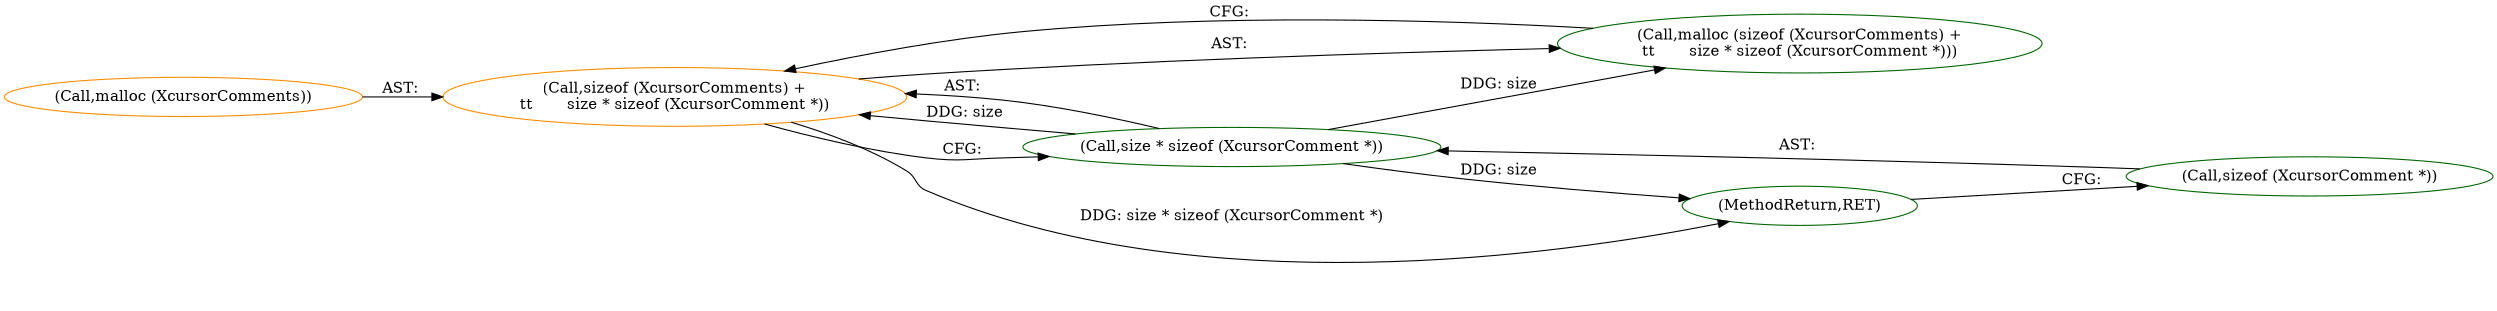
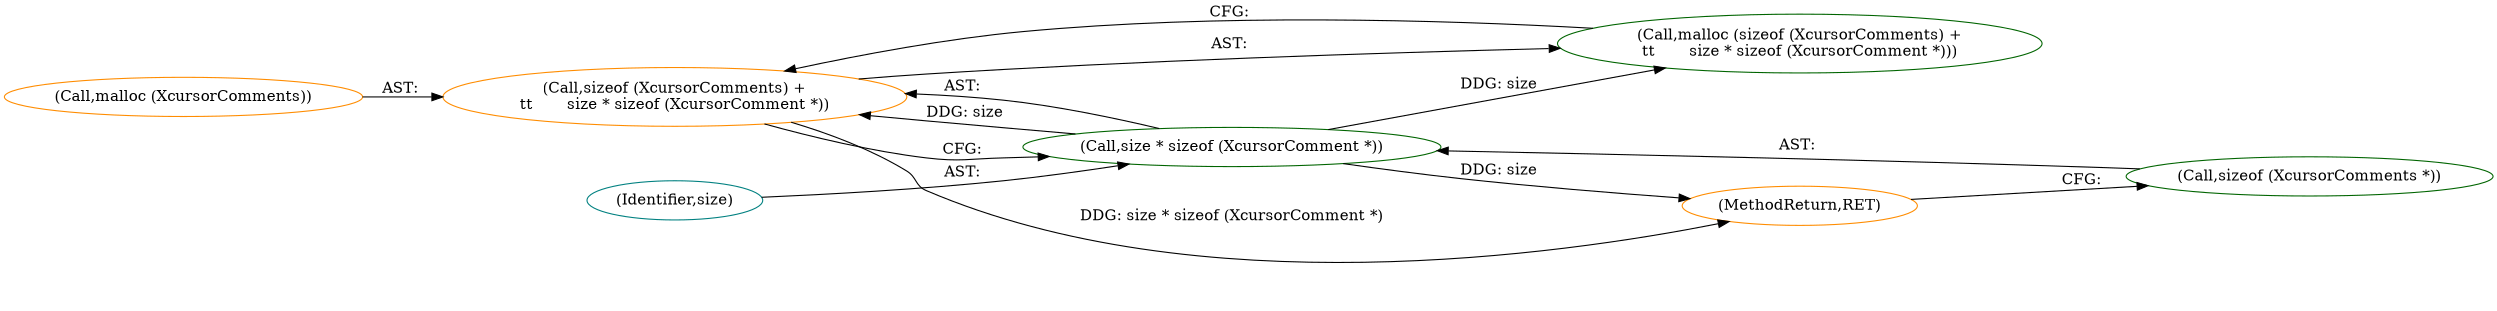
node "(Call,sizeof (XcursorComment *))": label "(Call,sizeof (XcursorComment *))" -> "(Call,sizeof (XcursorComments *))"
node "(Identifier,size)": added
node "(MethodReturn,RET)": color darkgreen -> darkorange
